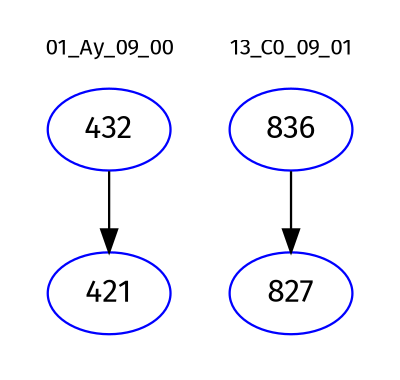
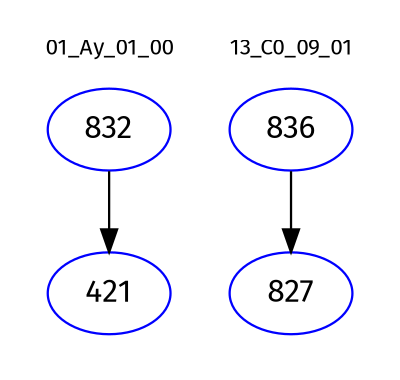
cluster "01_Ay_09_00": label "01_Ay_09_00" -> "01_Ay_01_00"
node "432": label "432" -> "832"
